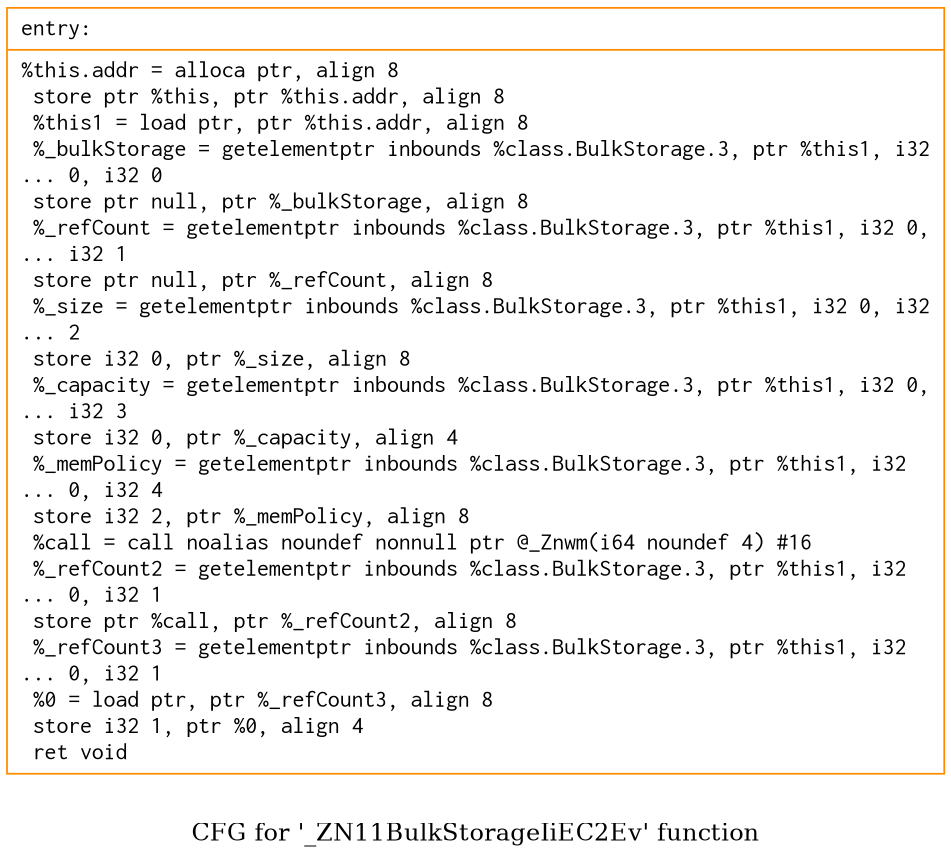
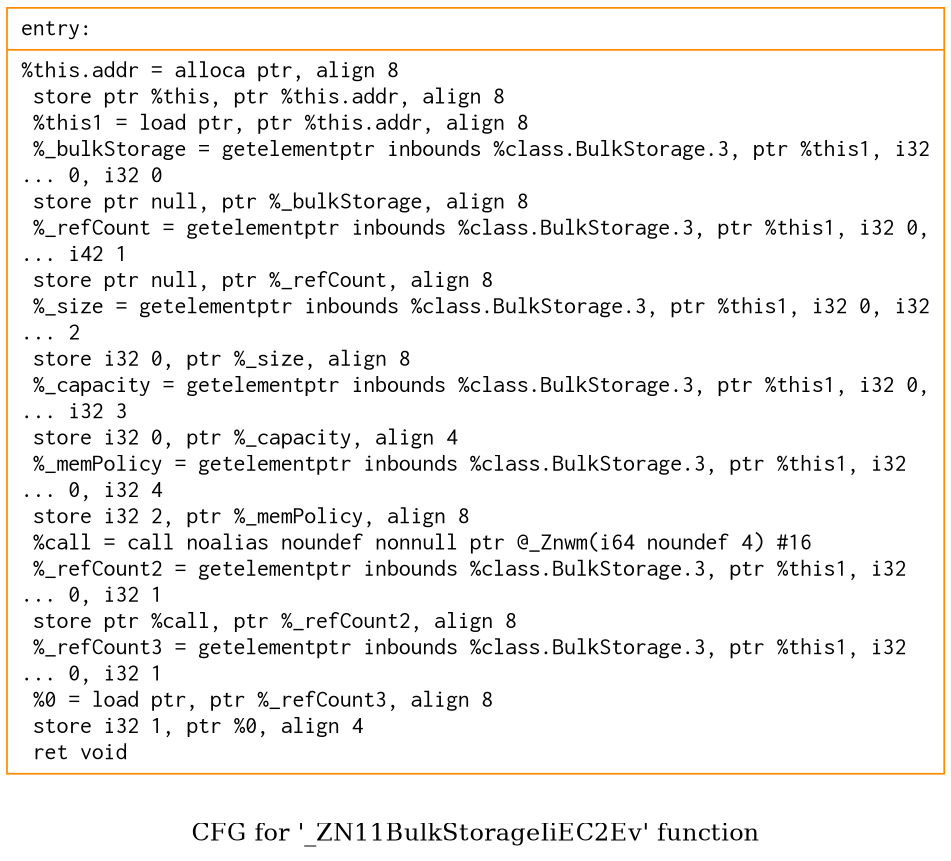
node "entry:": text "... i32 1" -> "... i42 1"
